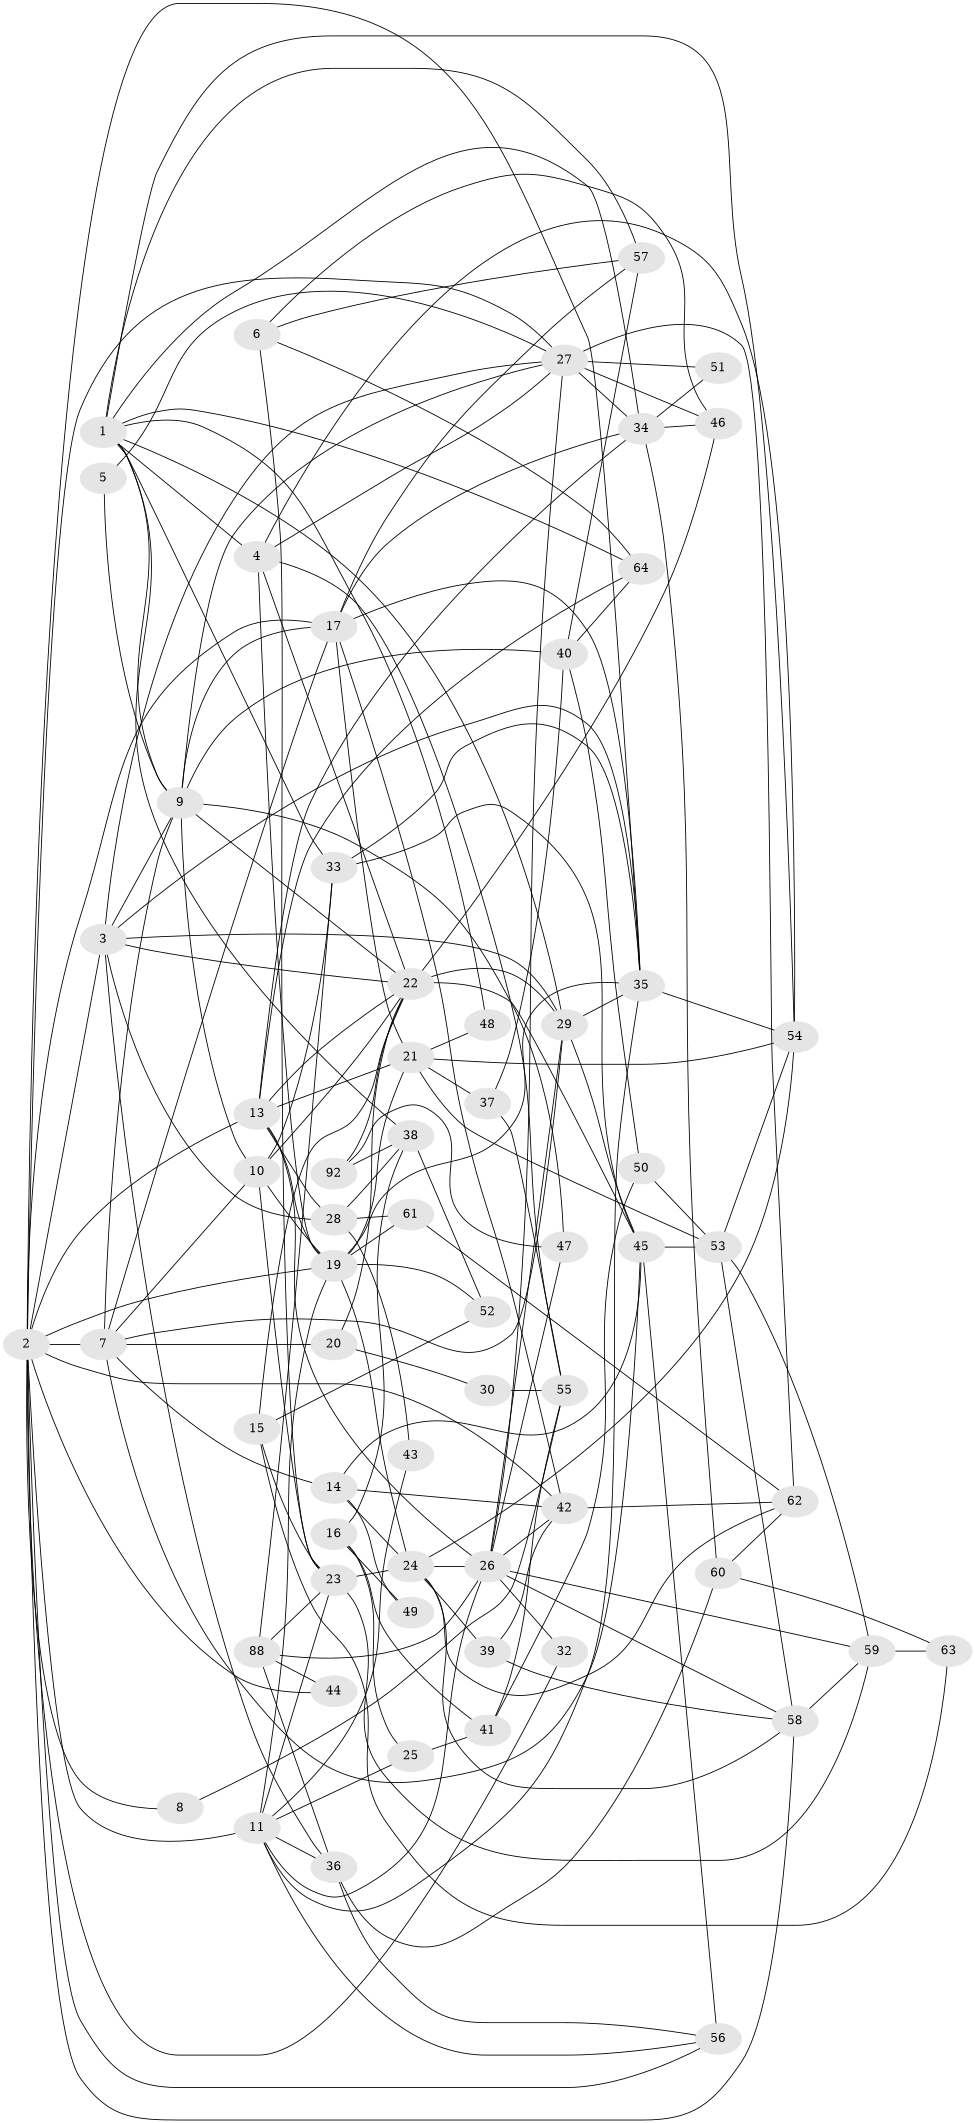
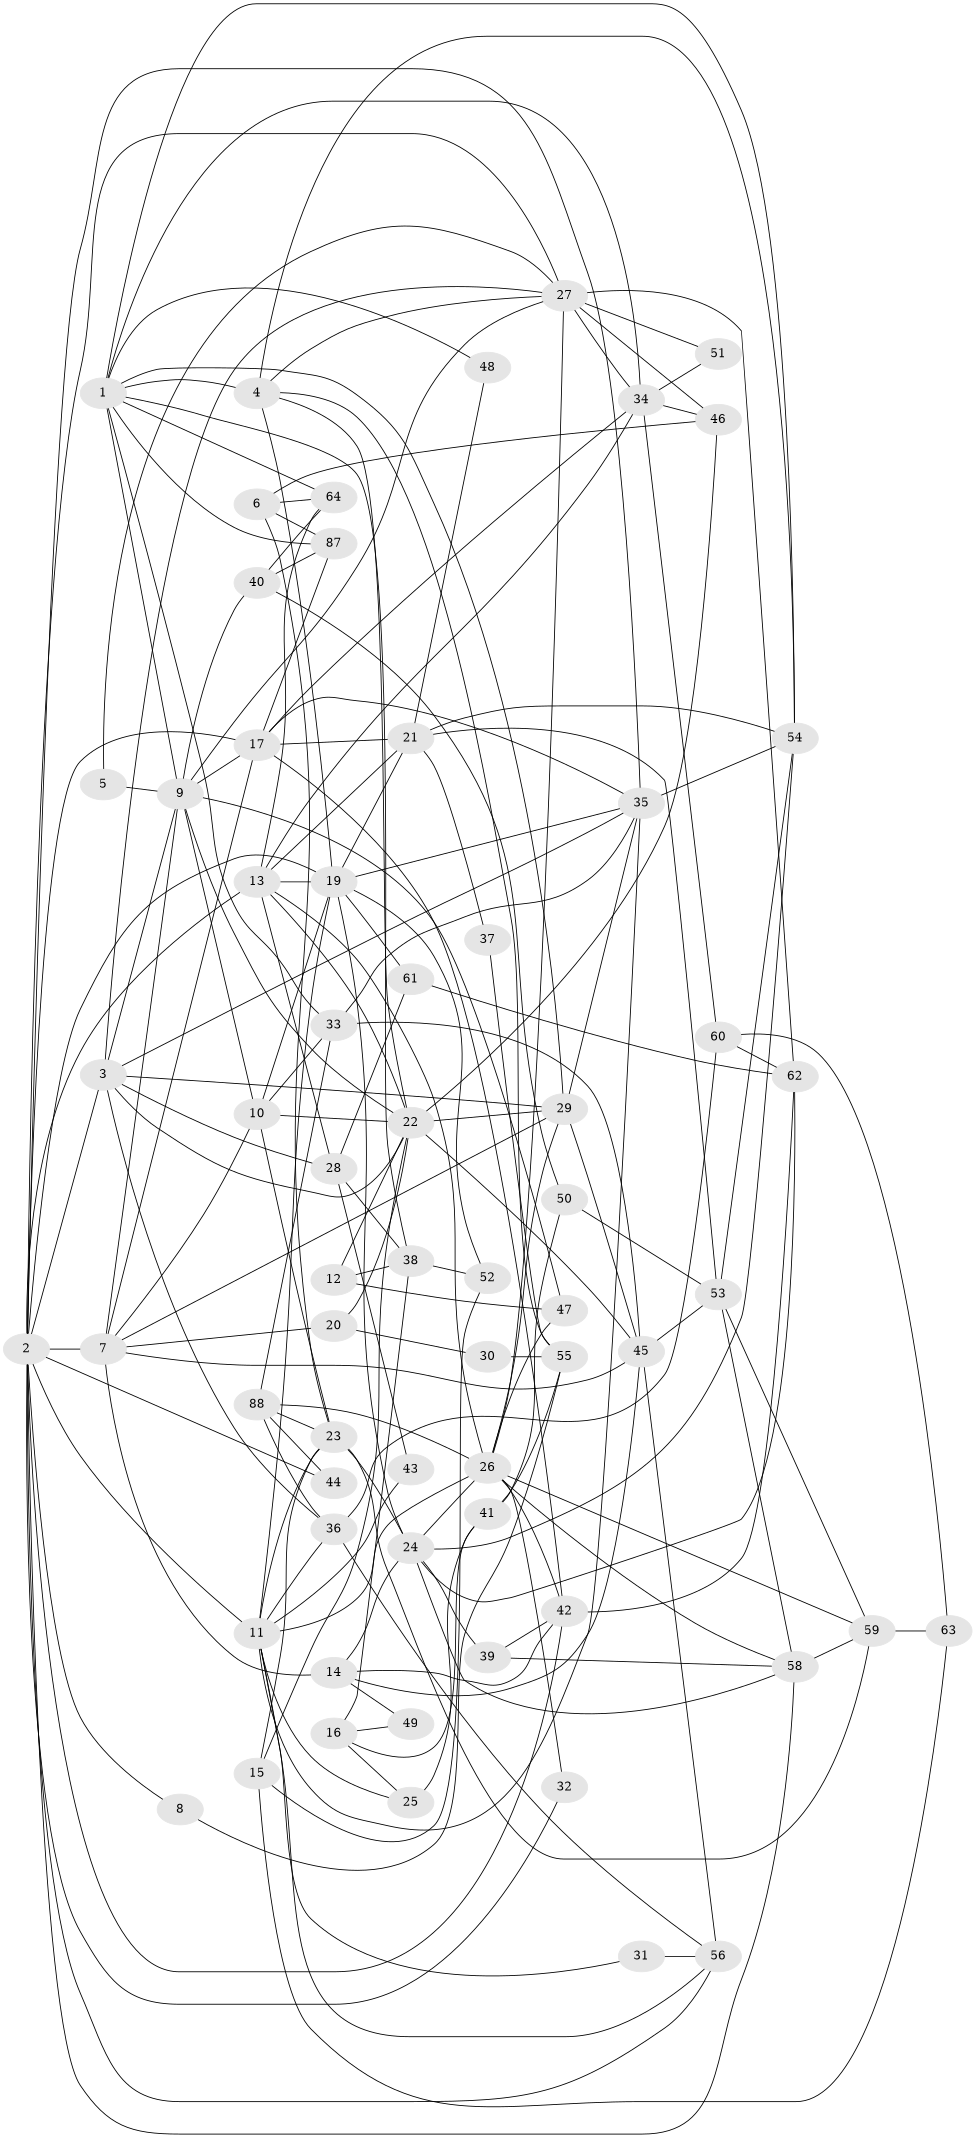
node "57": label "57" -> "87"
edge "40" -- "37": removed
node "92": label "92" -> "12"
node "31": added
